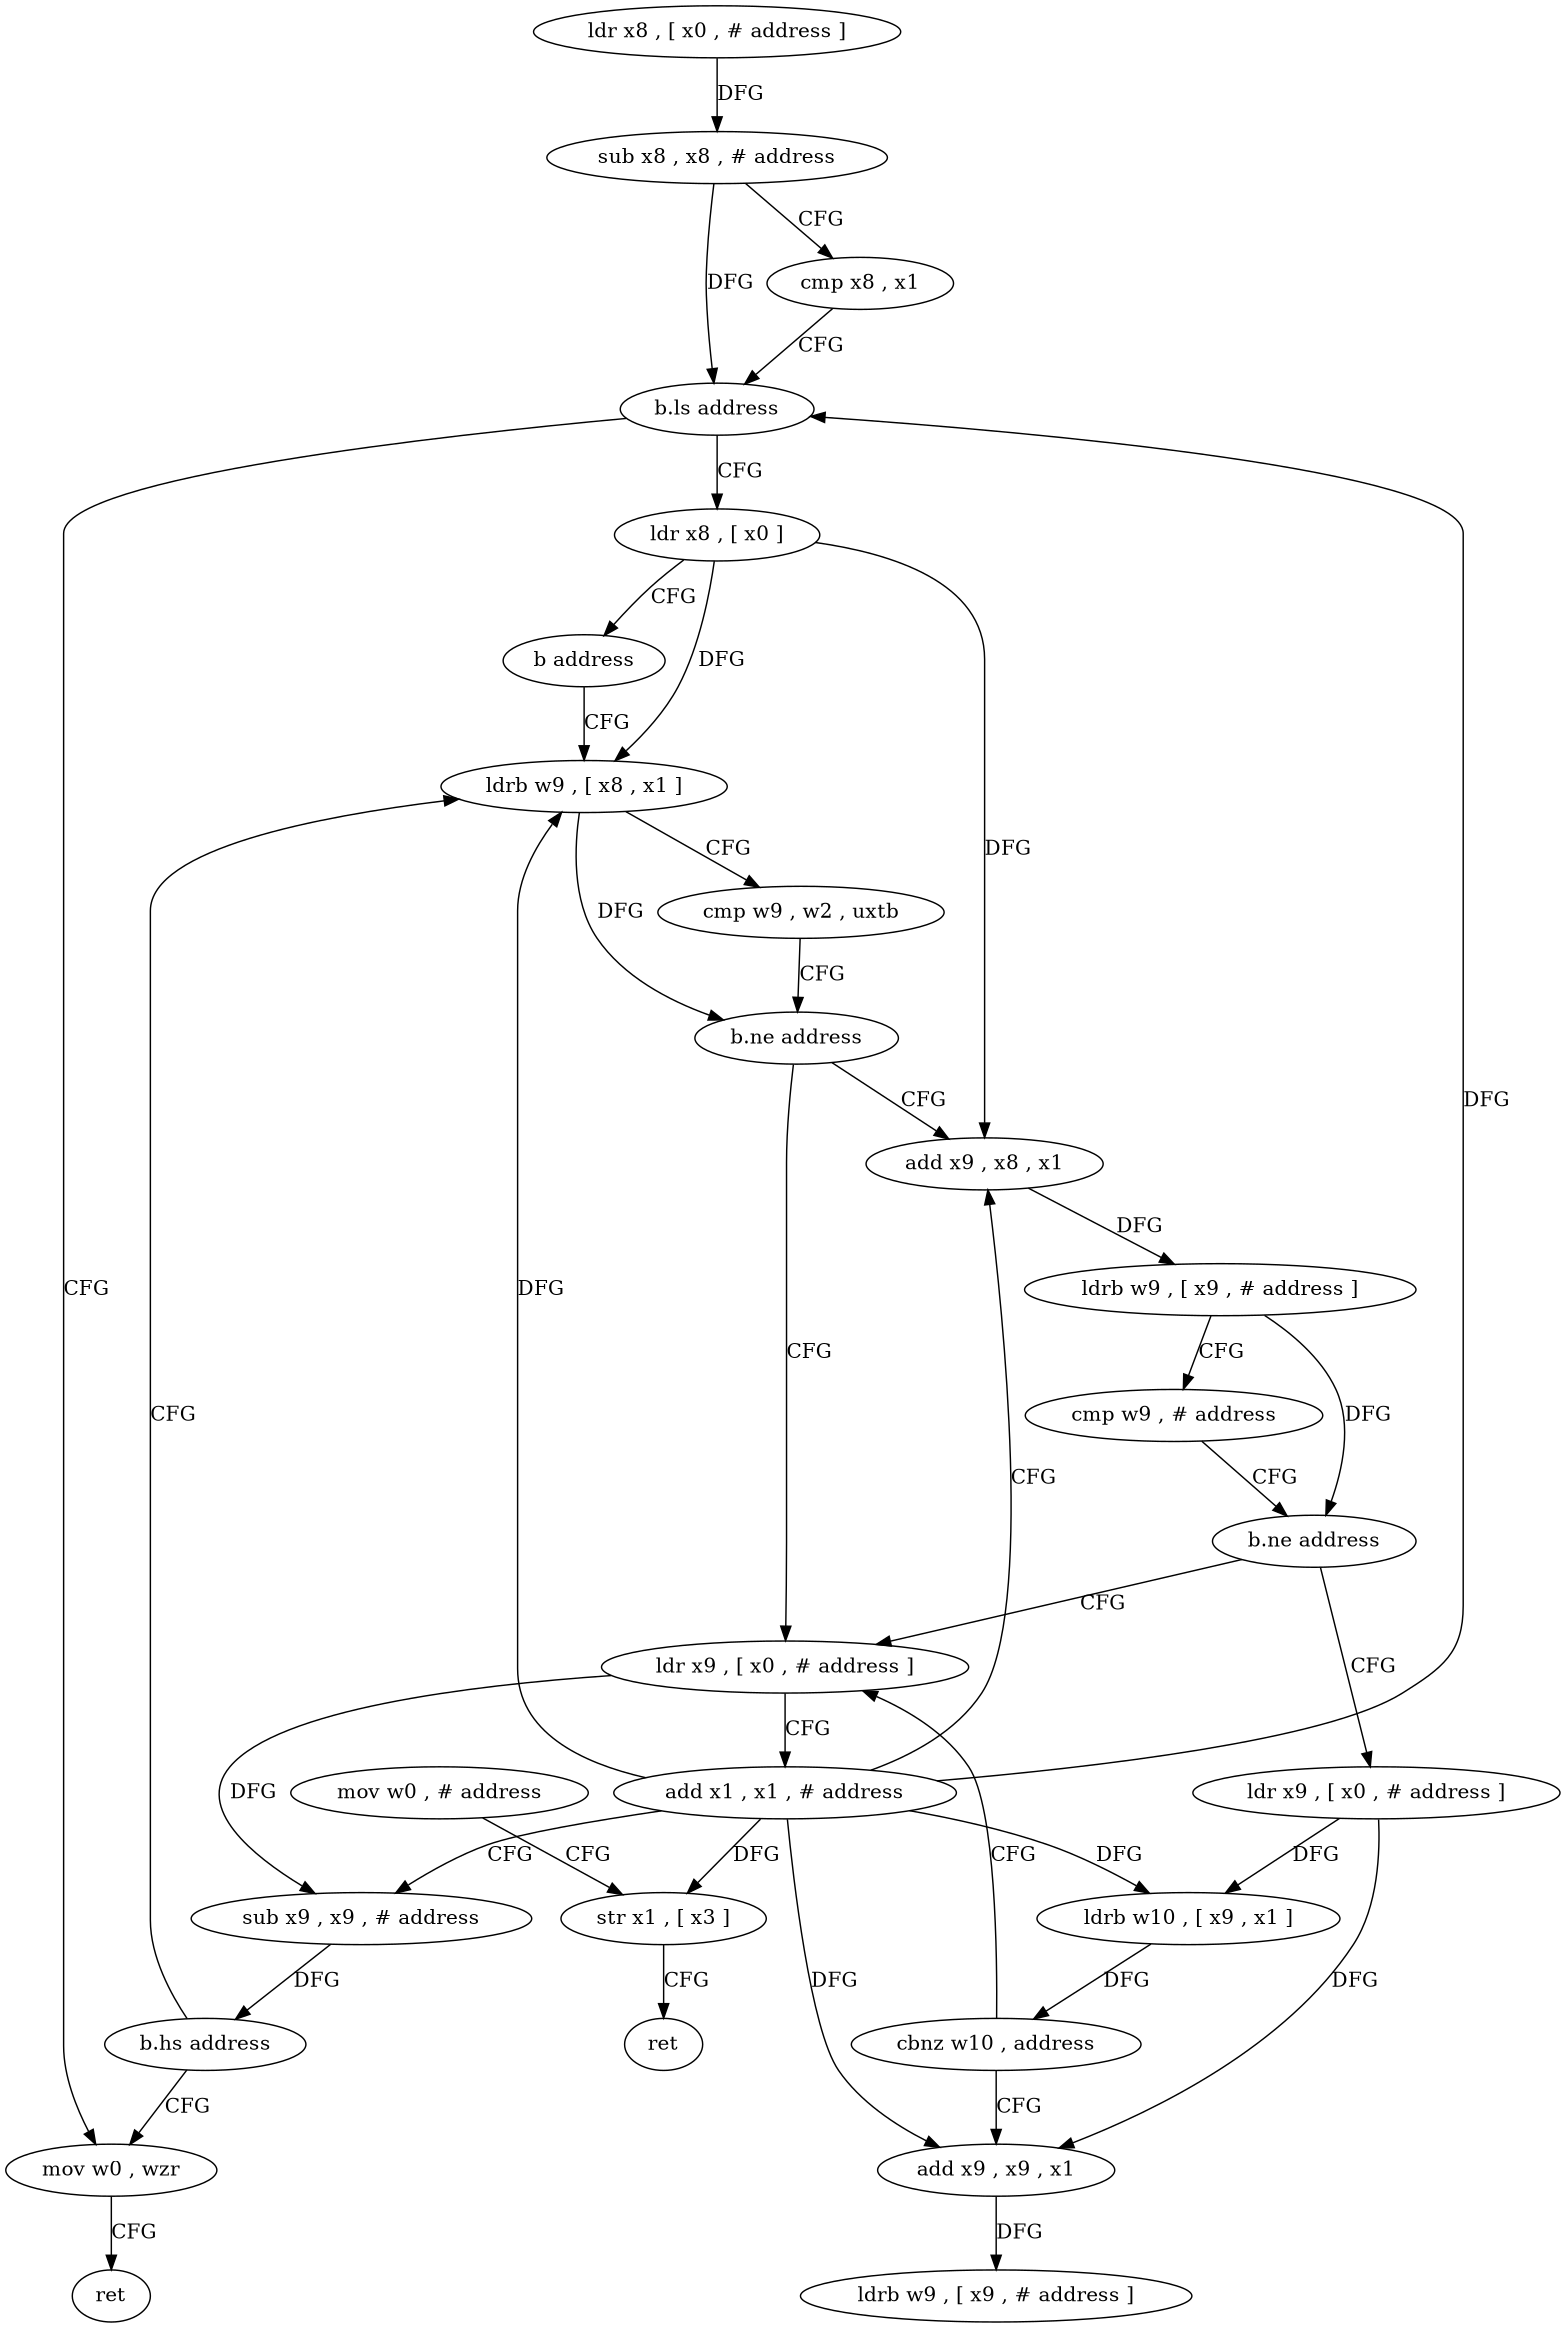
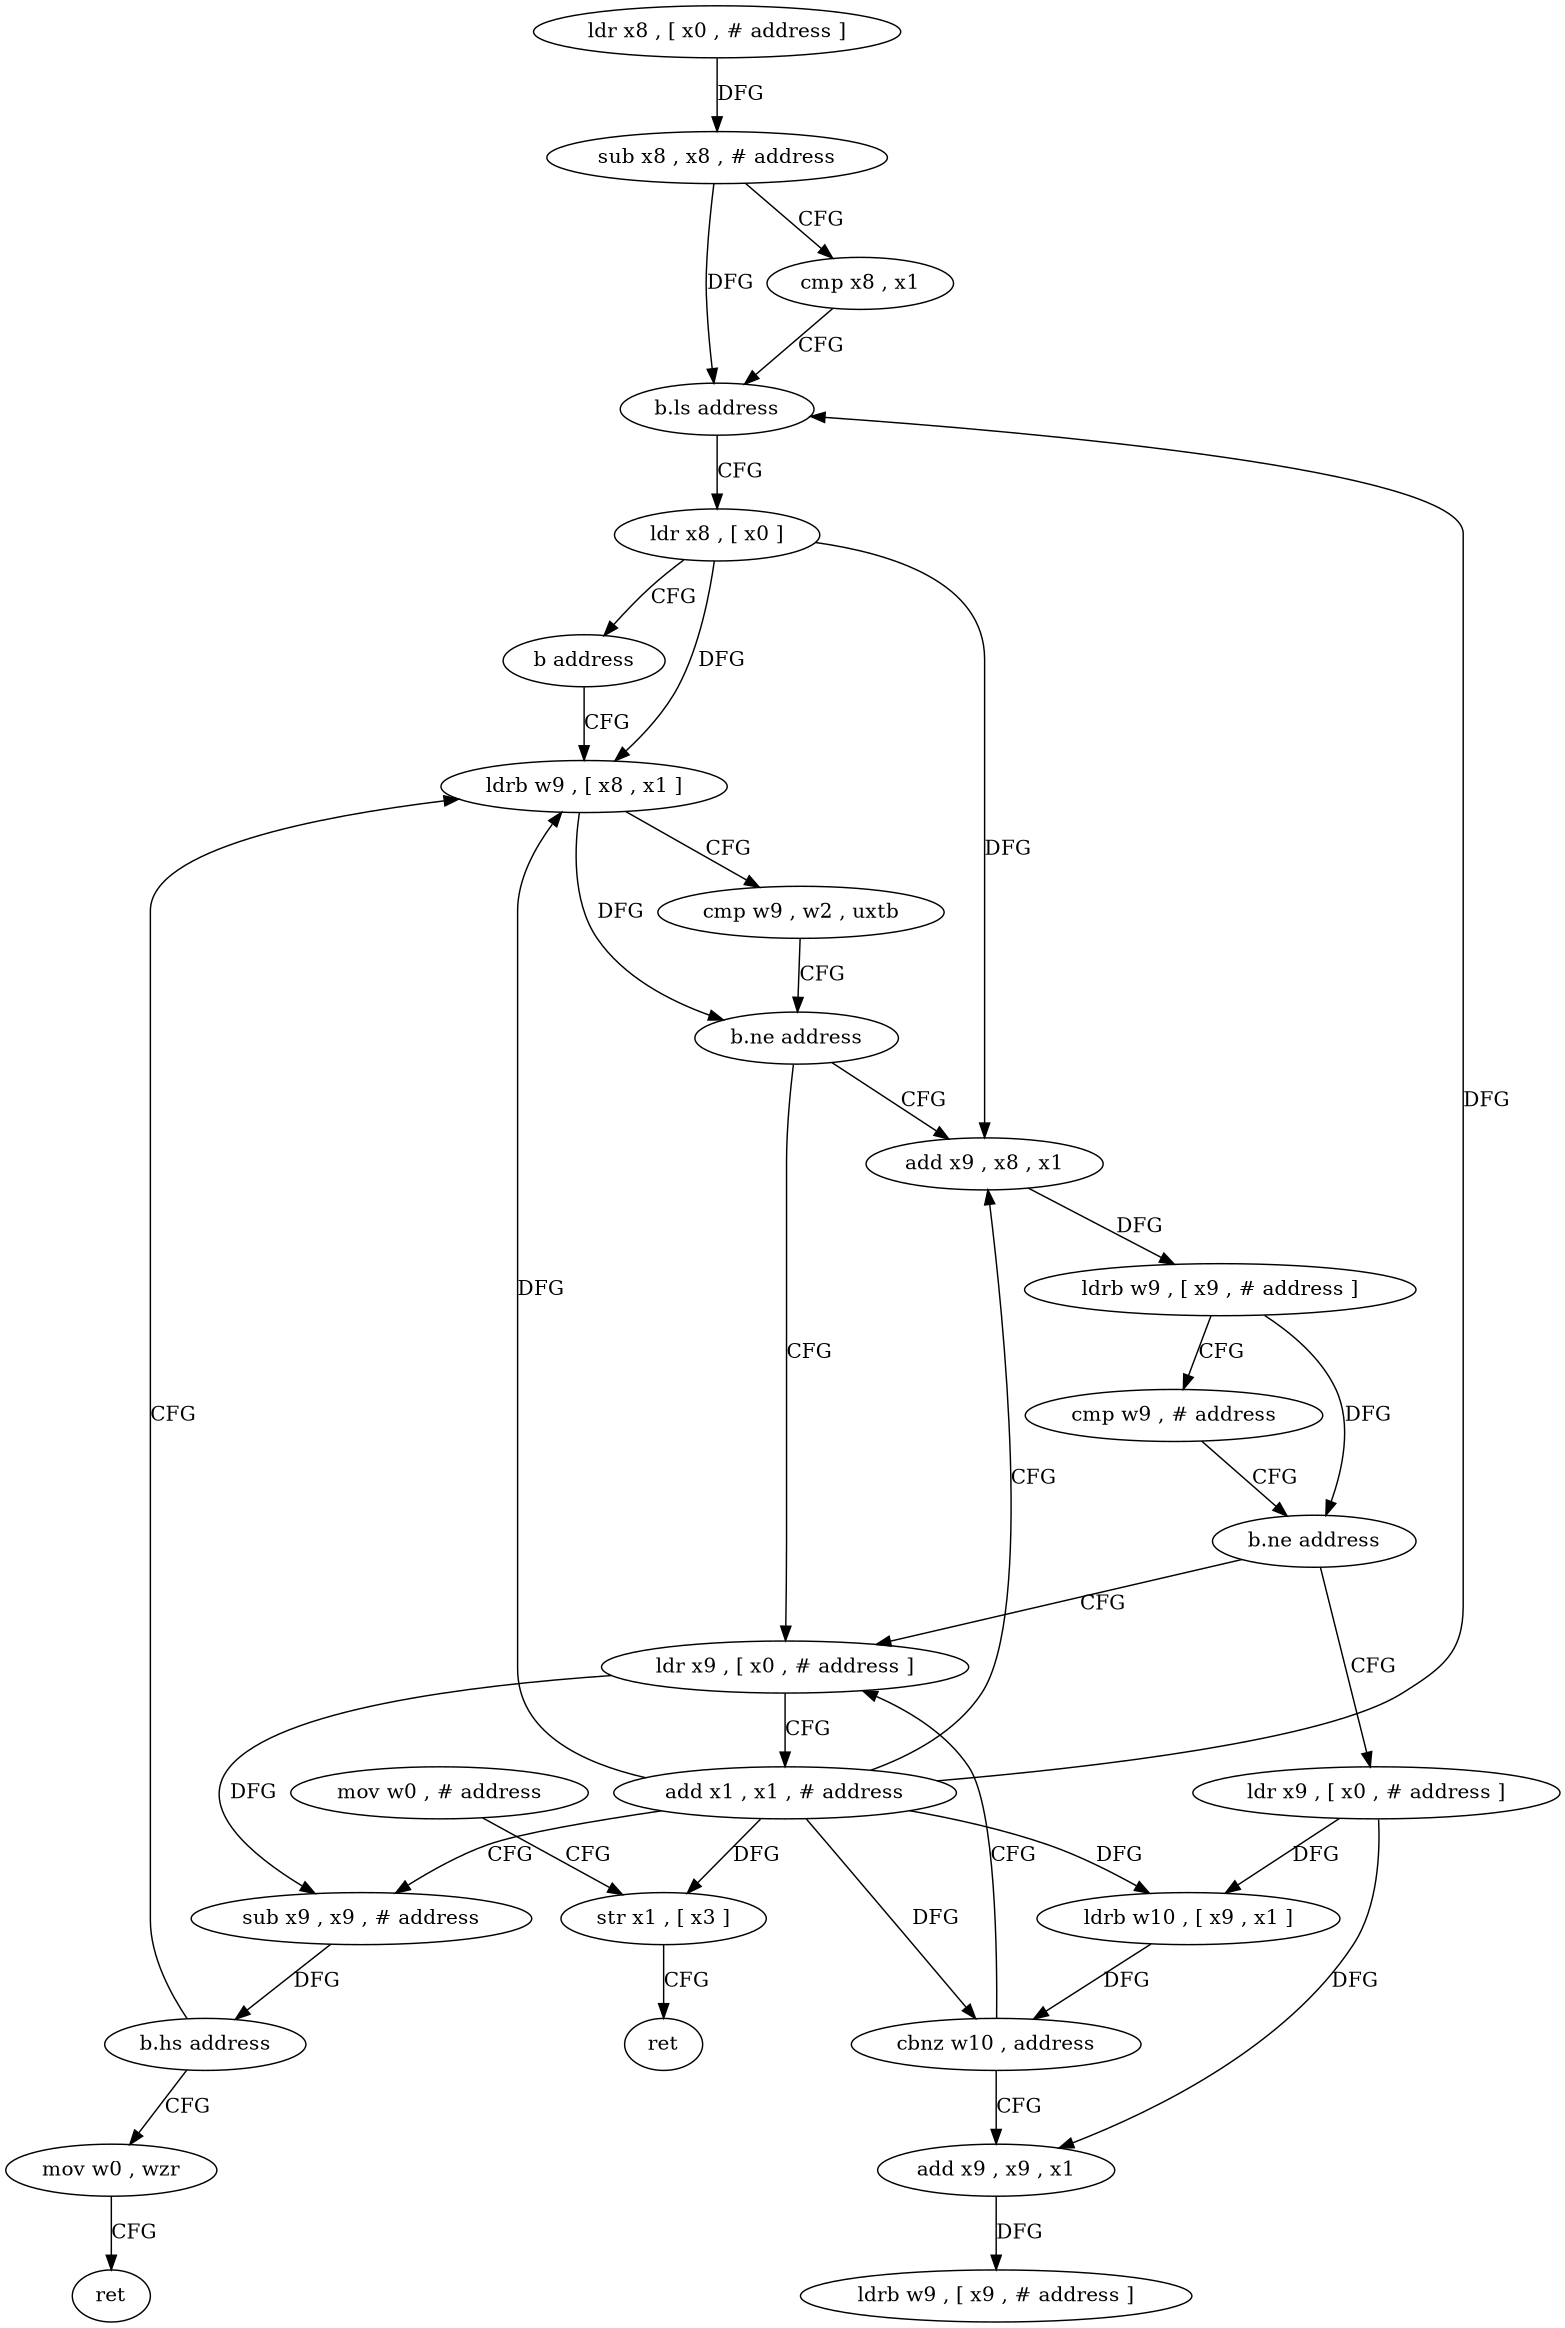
edge "b.ls address" -> "mov w0 , wzr": removed, label "CFG"
edge "add x1 , x1 , # address" -> "add x9 , x9 , x1": now "add x1 , x1 , # address" -> "cbnz w10 , address"
